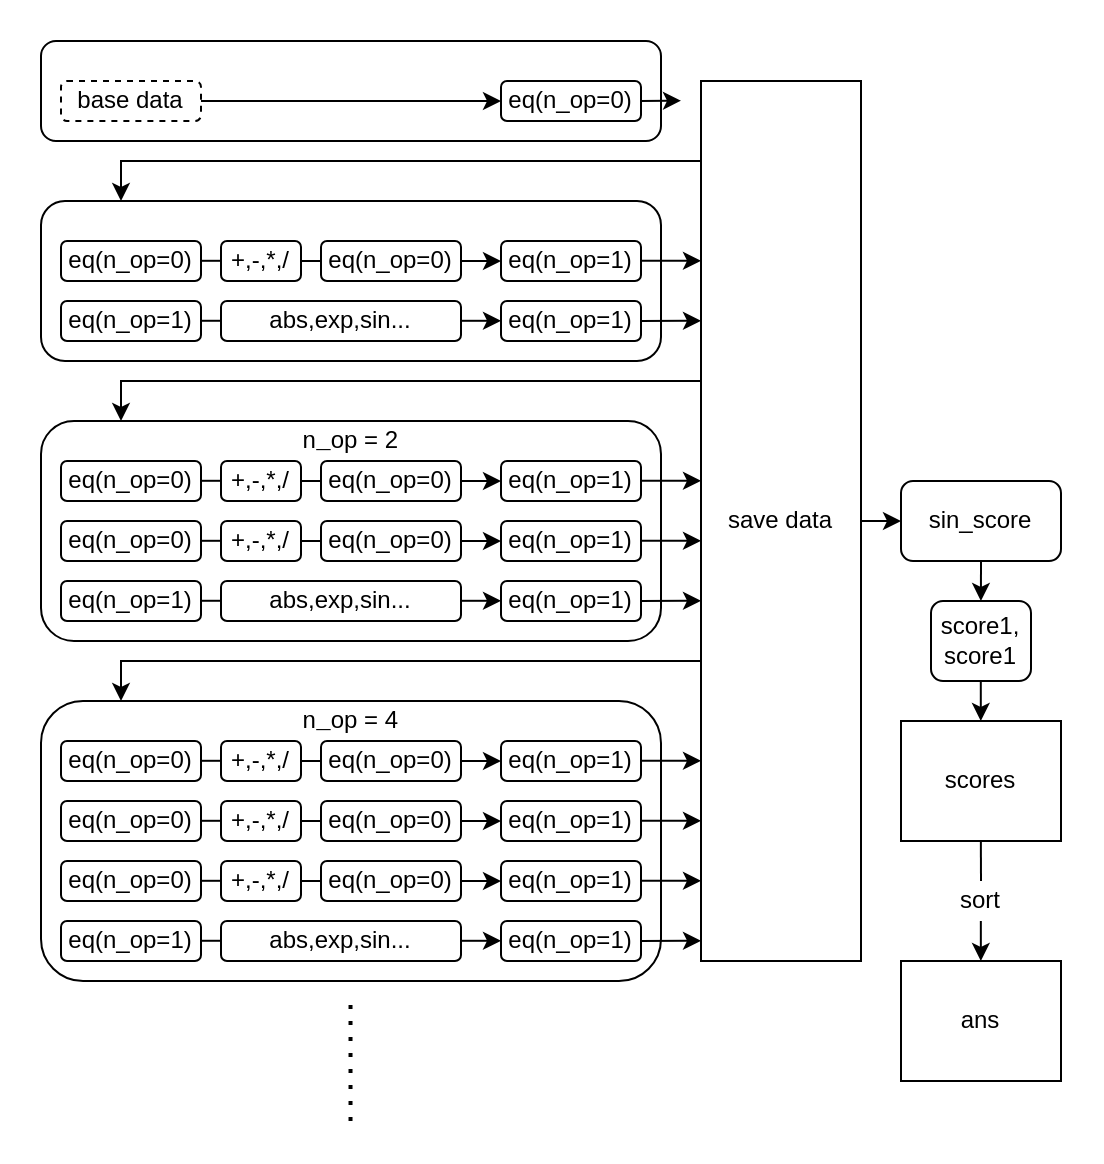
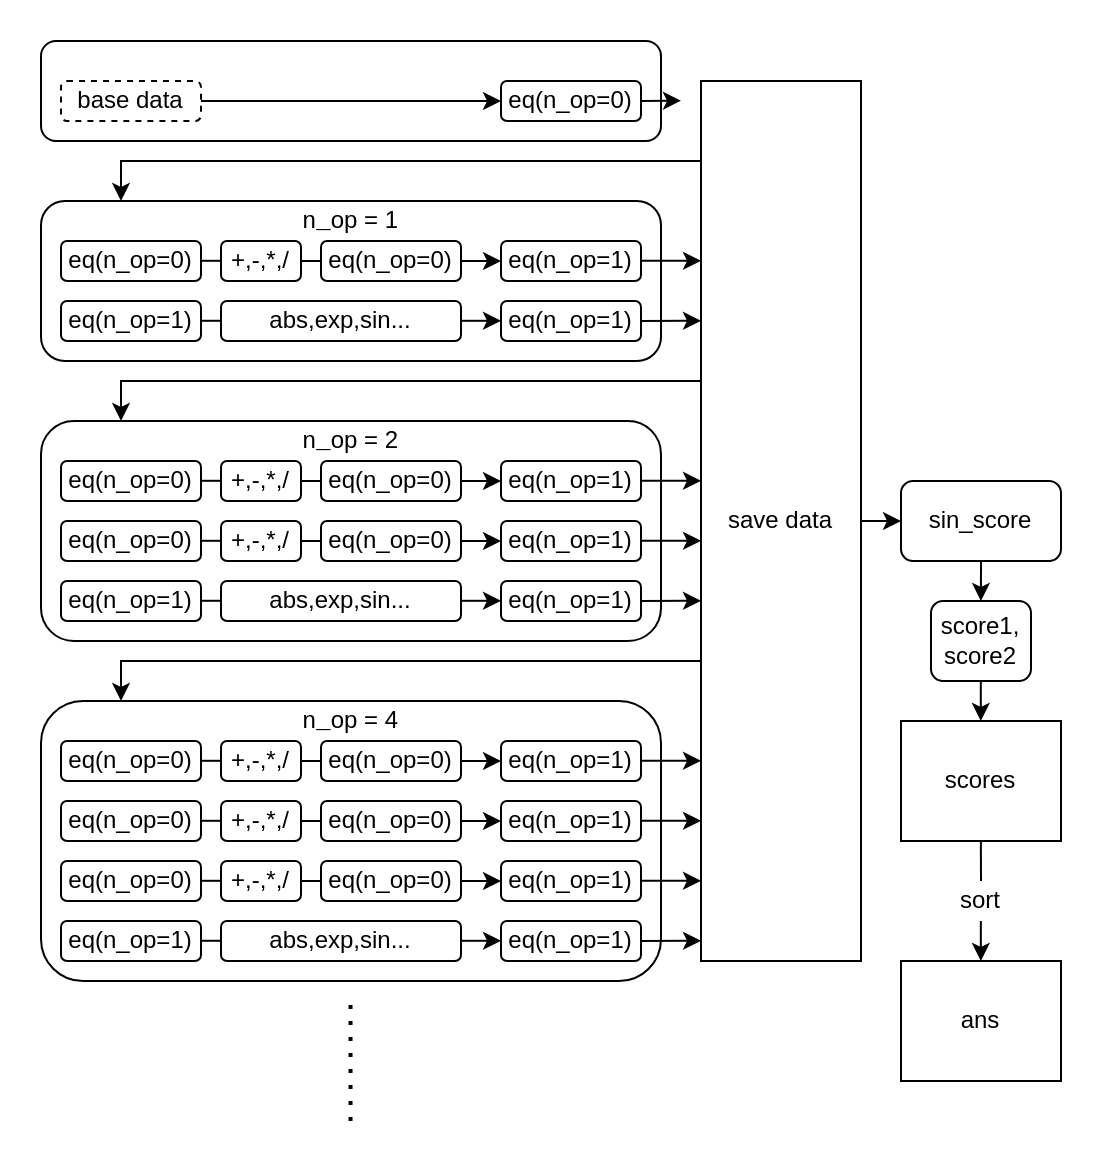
node "n_op = 1": added
node "score1, score1": label "score1, score1" -> "score1, score2"
